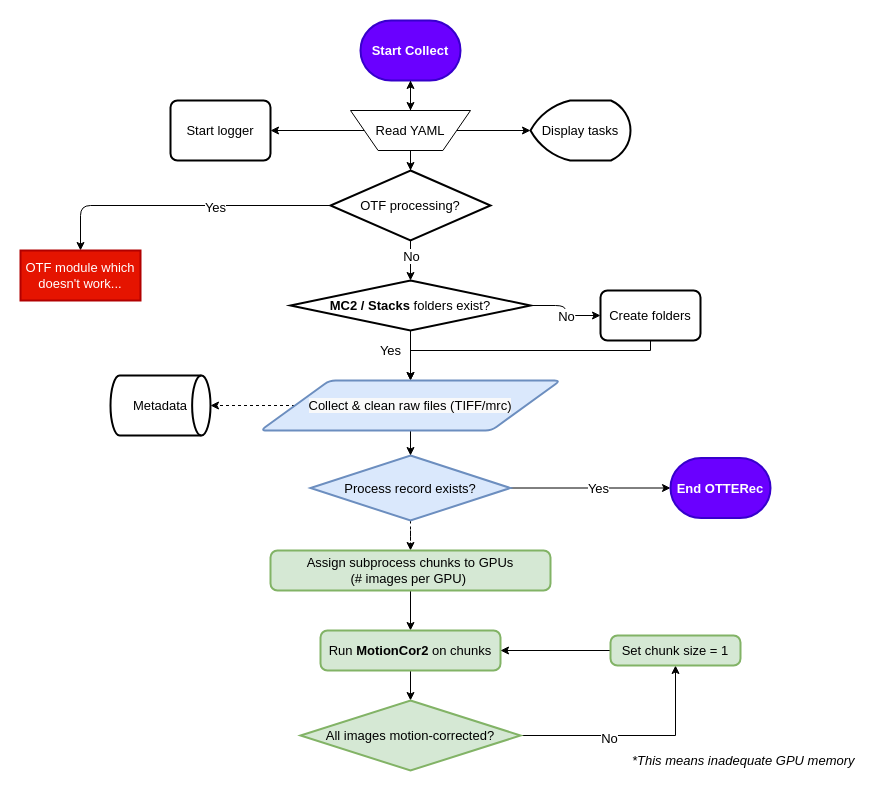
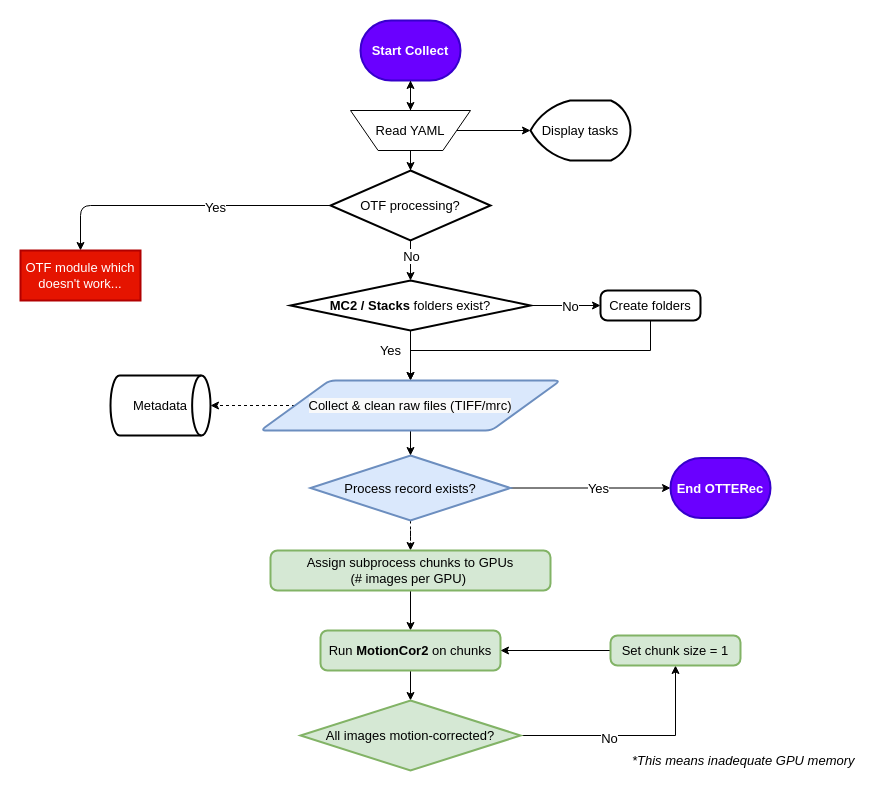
node "Start logger": removed
edge "Read YAML" -> "Start logger": removed
node "Create folders": size 100x50 -> 100x30
